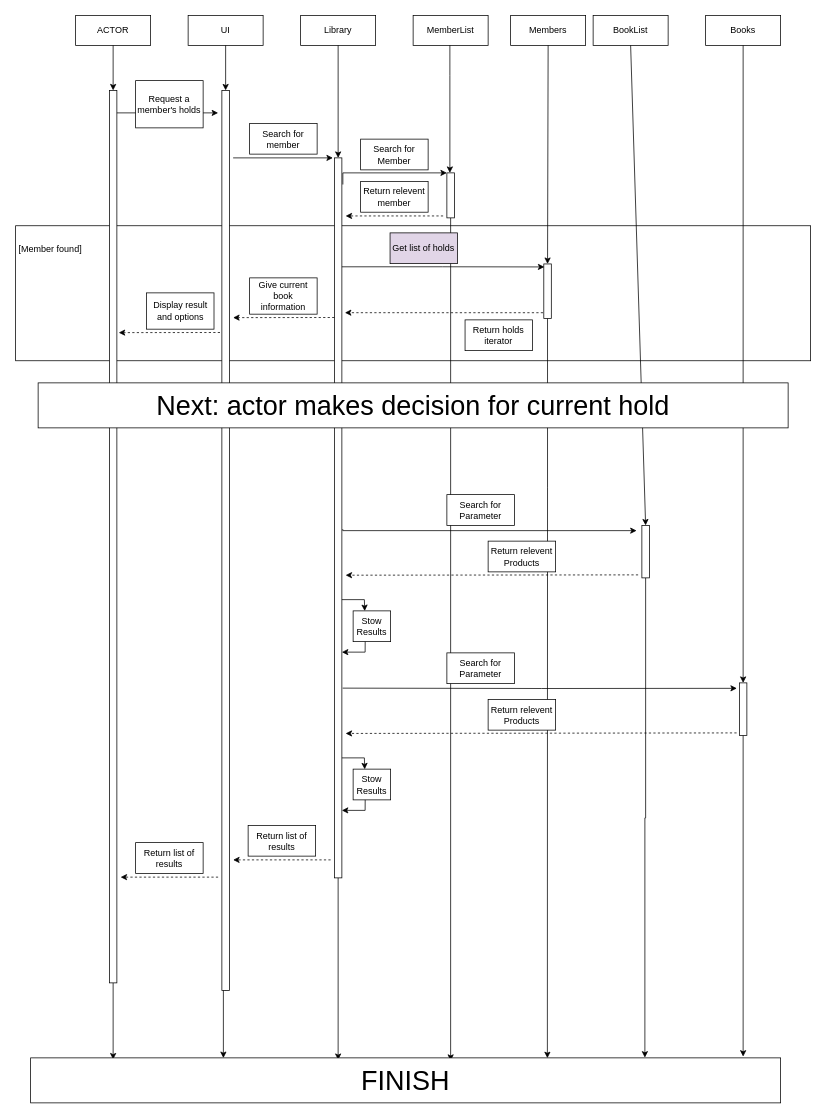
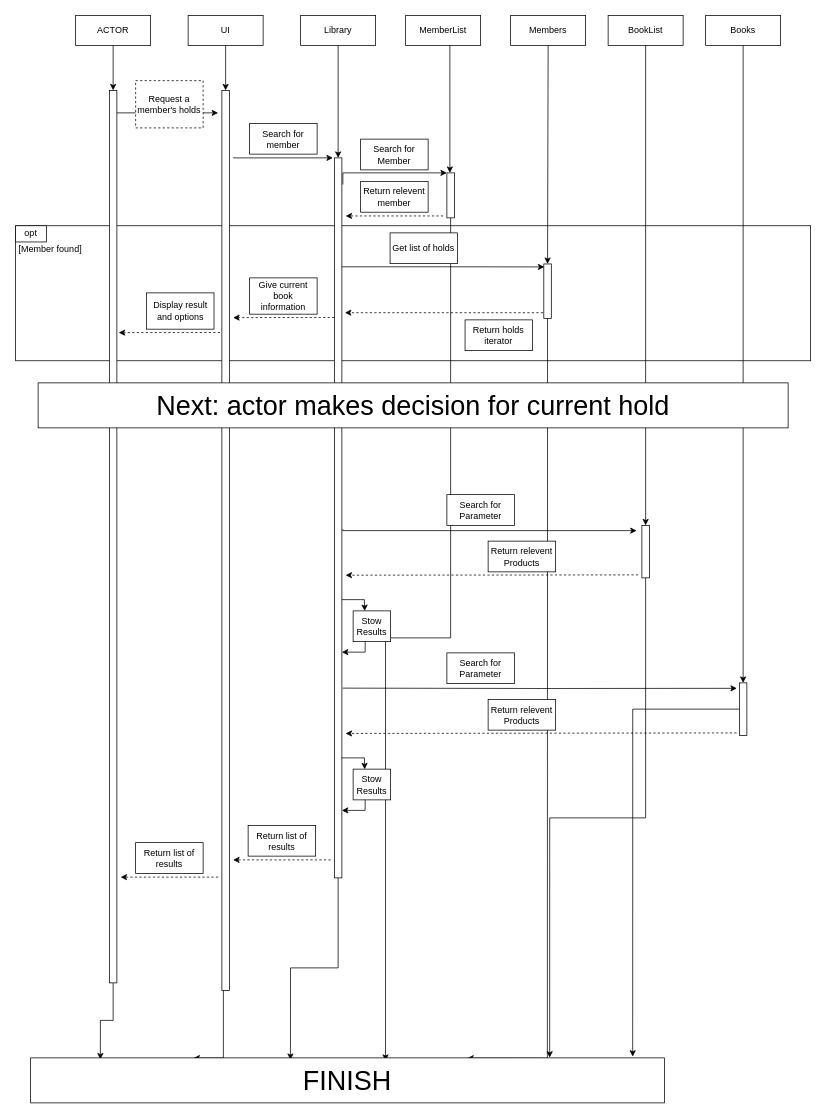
node "MemberList": moved (450, 30) -> (443, 30)
node "BookList": moved (630, 30) -> (645, 30)
node "Request a member's holds": style solid -> dashed
node "opt": added
node "Get list of holds": fillcolor #e1d5e7 -> #ffffff
node "FINISH": size 750x45 -> 634x45
